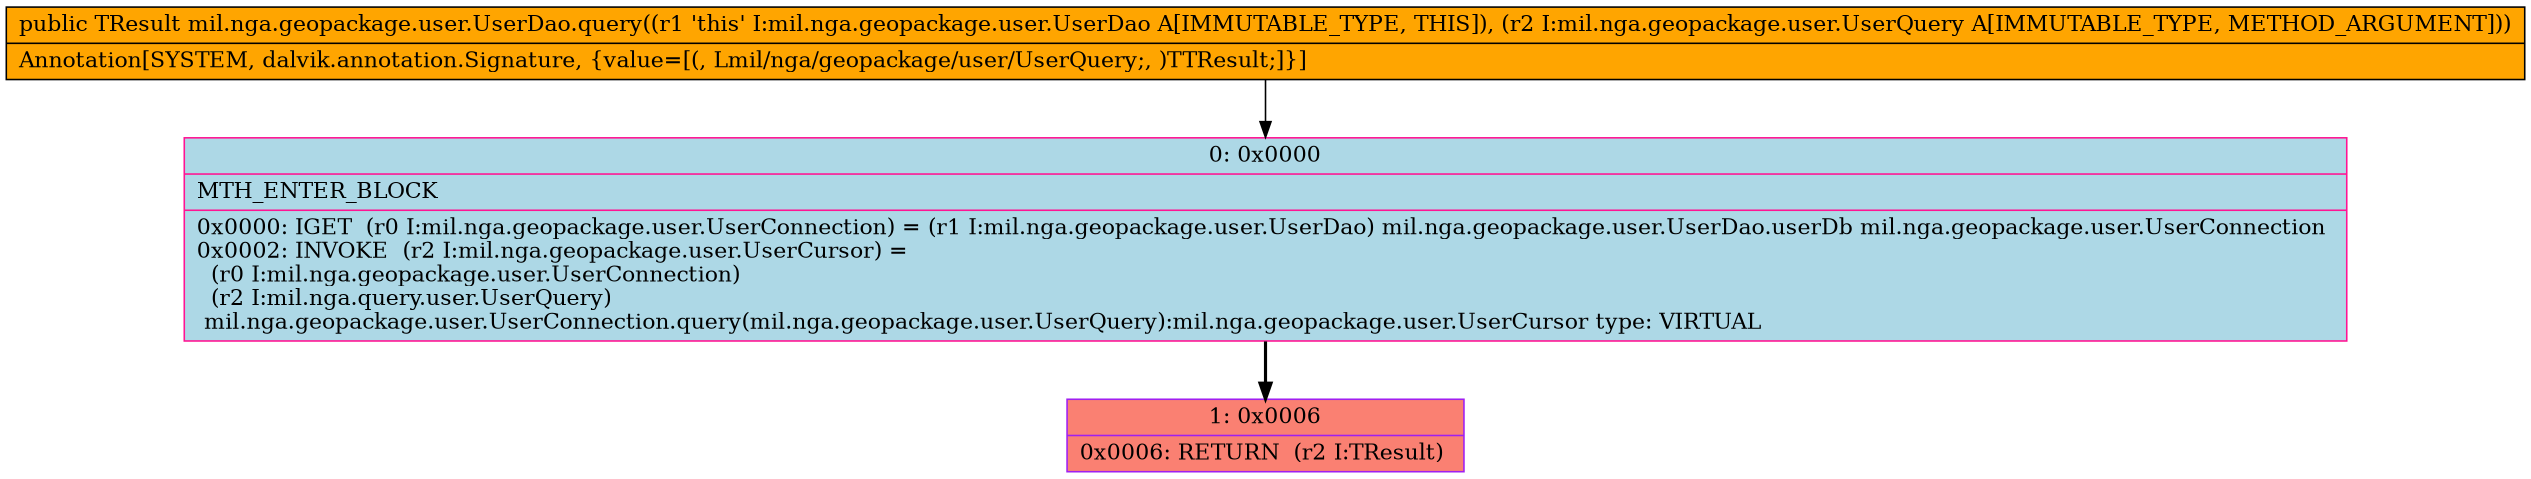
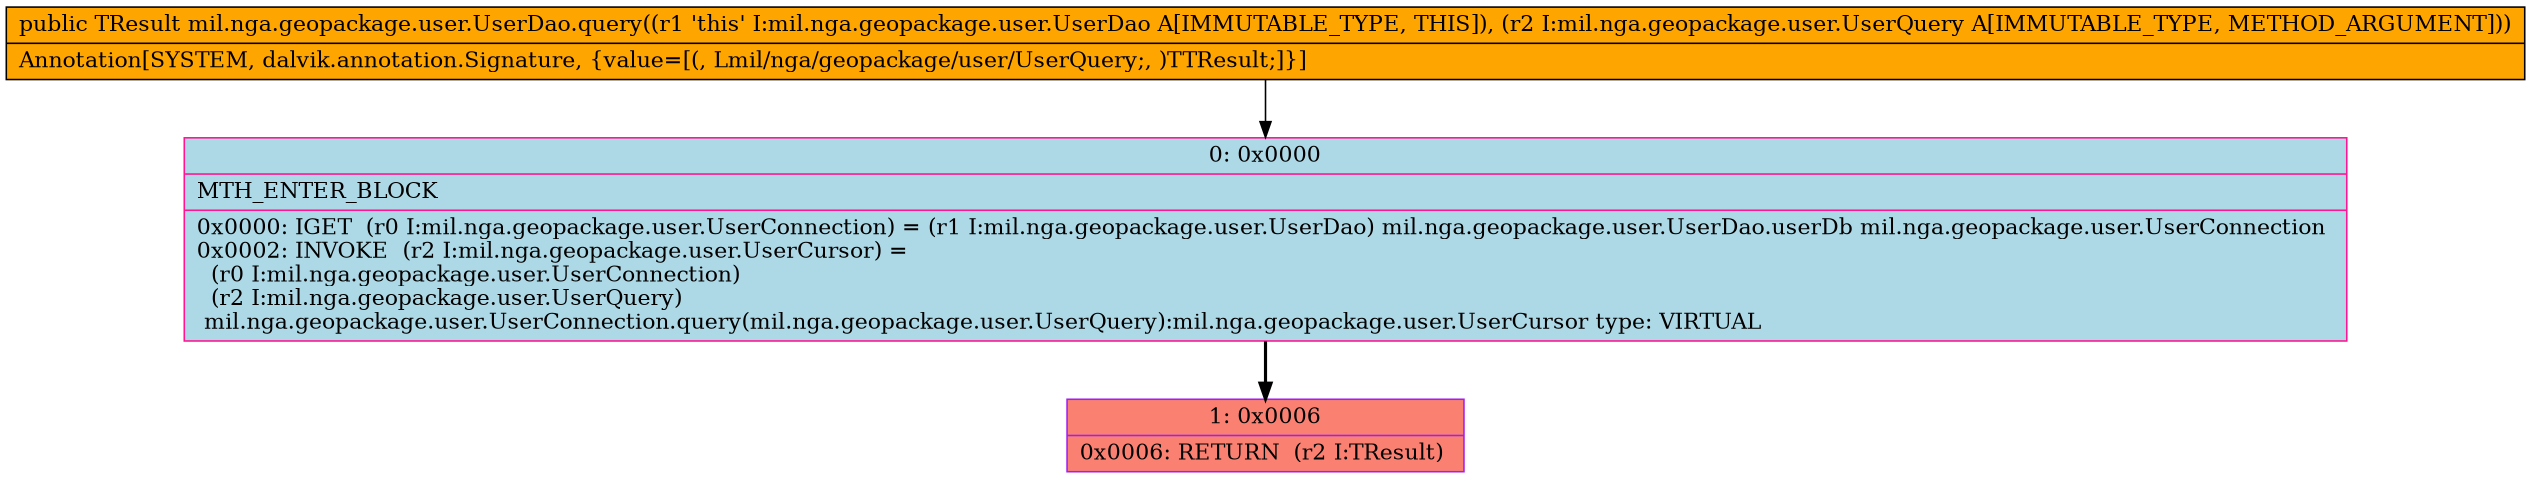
node "0: 0x0000": text "(r2 I:mil.nga.query.user.UserQuery)" -> "(r2 I:mil.nga.geopackage.user.UserQuery)"
